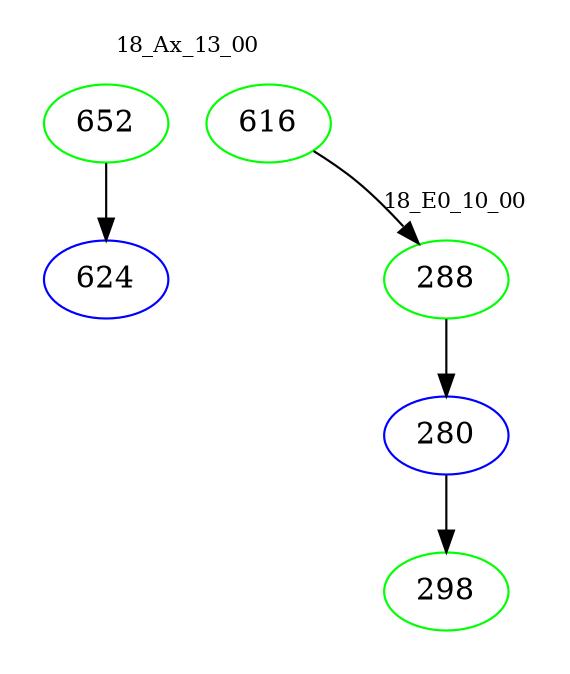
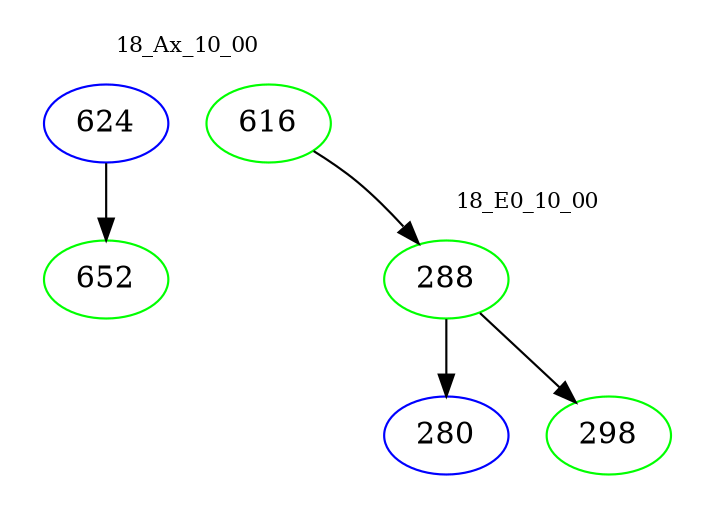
cluster "18_Ax_13_00": label "18_Ax_13_00" -> "18_Ax_10_00"
edge "652" -> "624": reversed
edge "280" -> "298": now "288" -> "298"
